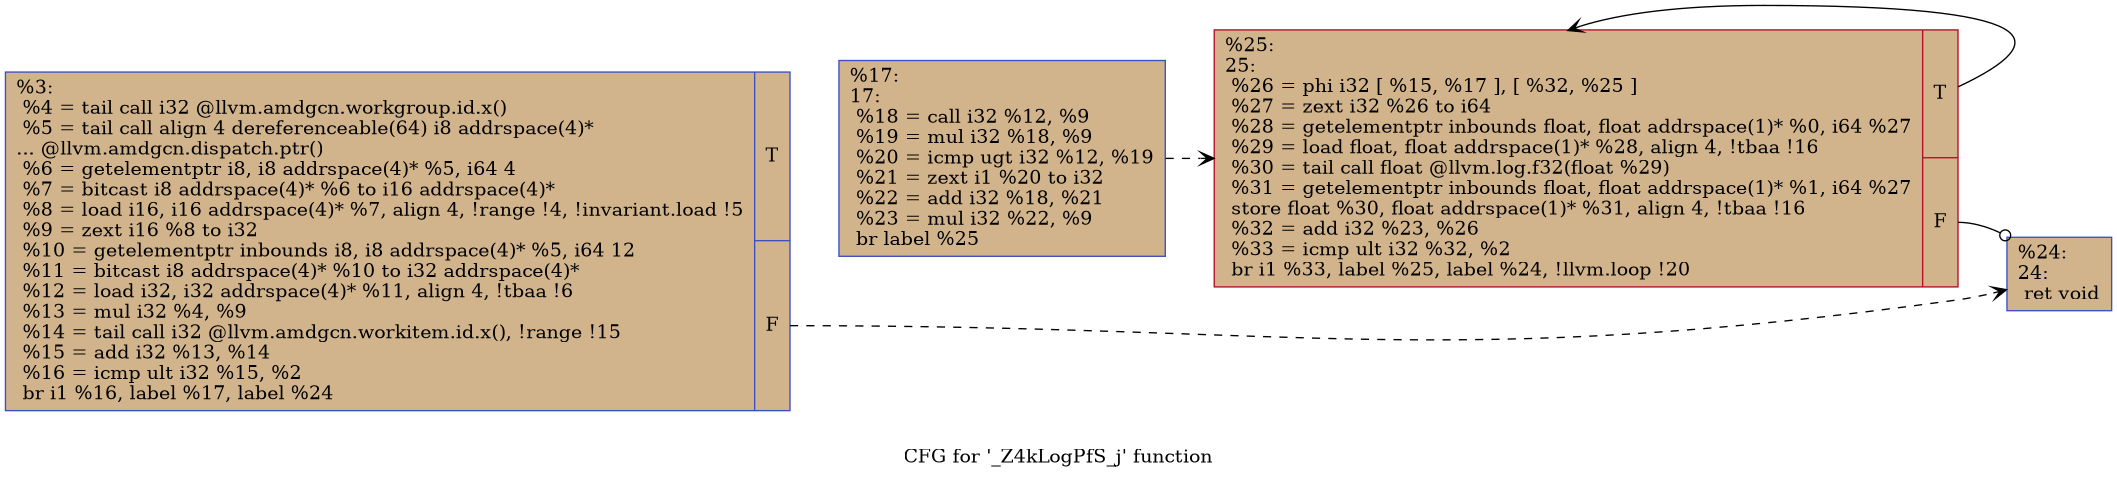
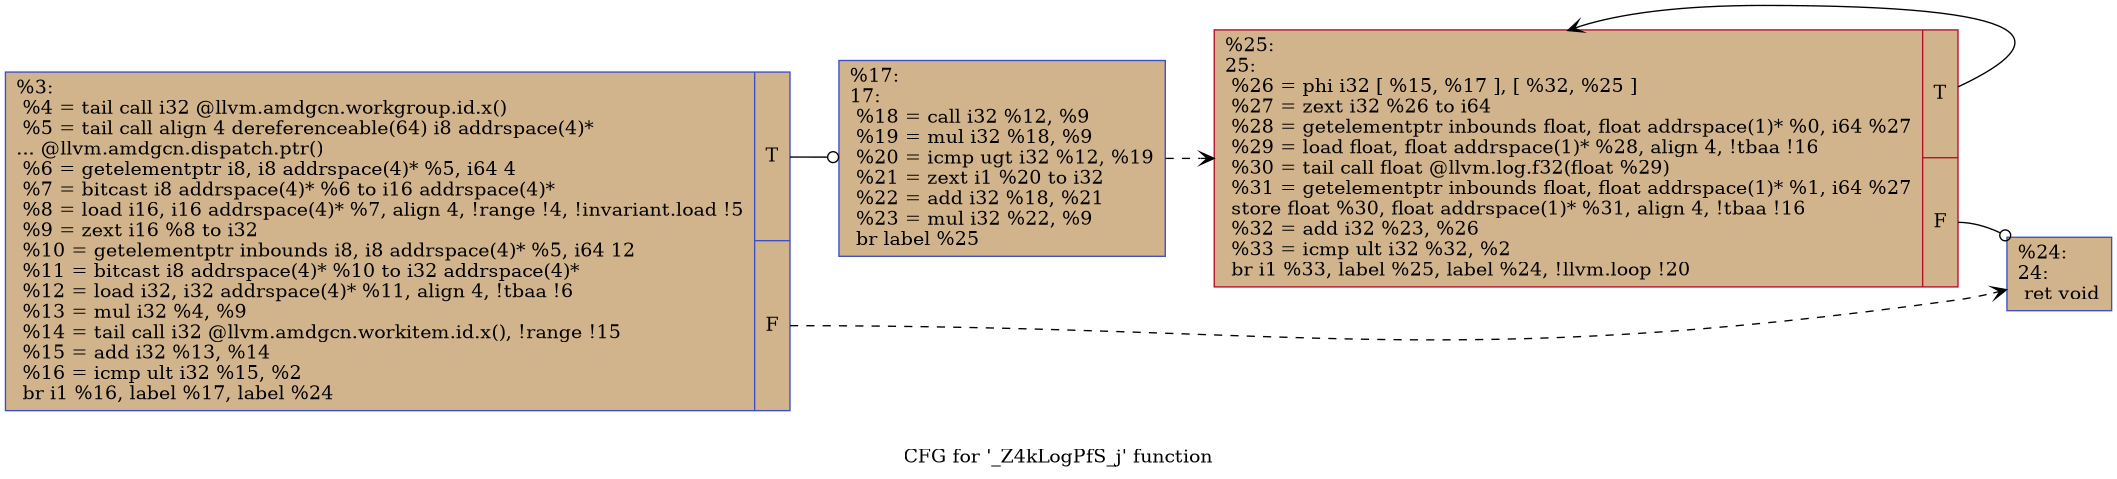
edge "%3:" -> "%17:": added
